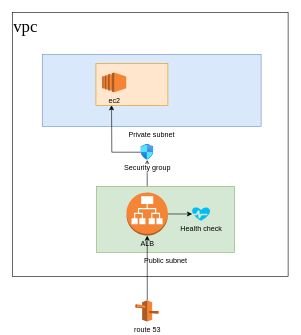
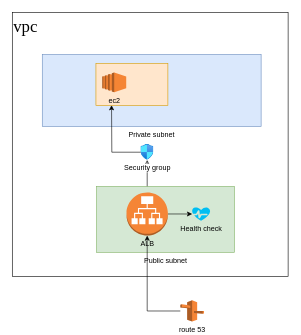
node "route 53": moved (147, 311) -> (192, 311)
